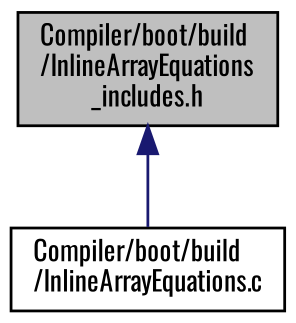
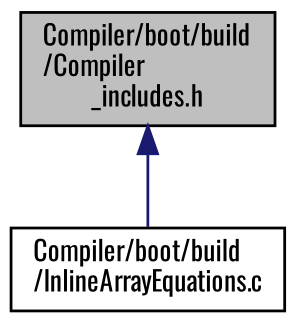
node "Compiler/boot/build /InlineArrayEquations _includes.h": label "Compiler/boot/build /InlineArrayEquations _includes.h" -> "Compiler/boot/build /Compiler _includes.h"
